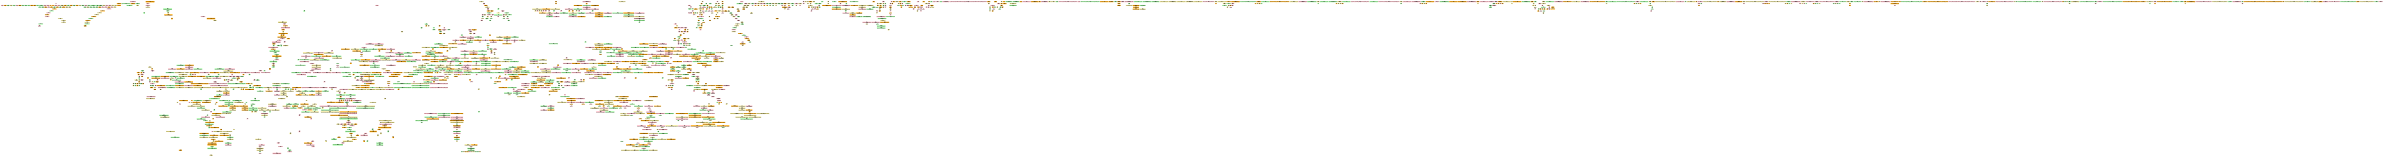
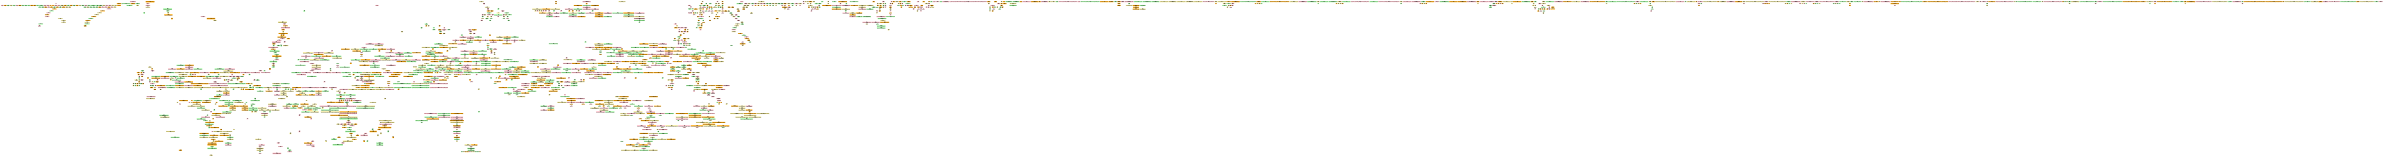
node "NodeID: 2062": removed
